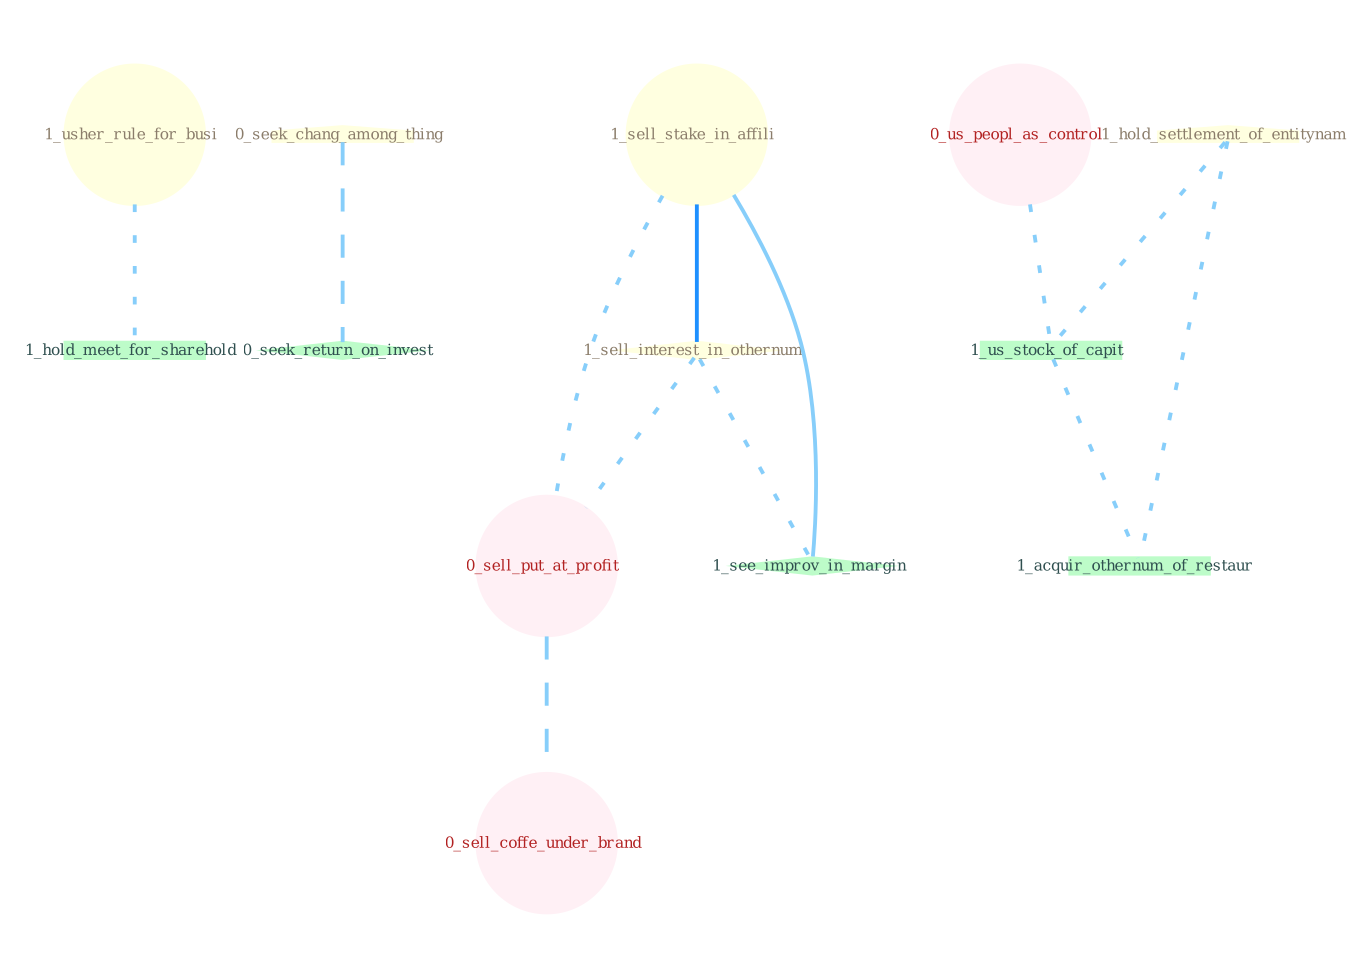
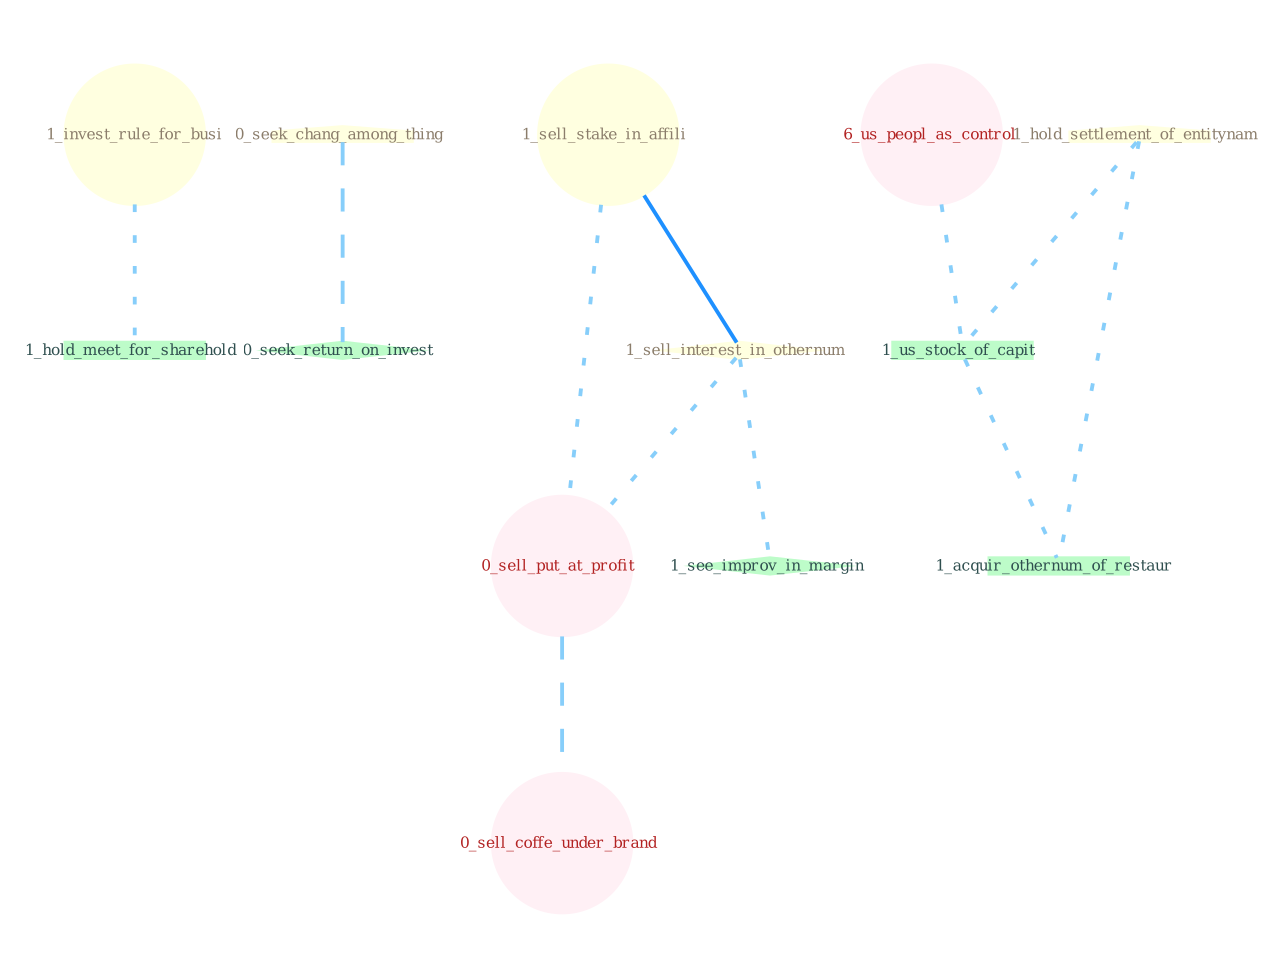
node "1_usher_rule_for_busi": label "1_usher_rule_for_busi" -> "1_invest_rule_for_busi"
node "0_us_peopl_as_control": label "0_us_peopl_as_control" -> "6_us_peopl_as_control"
edge "1_sell_stake_in_affili" -- "1_see_improv_in_margin": removed
